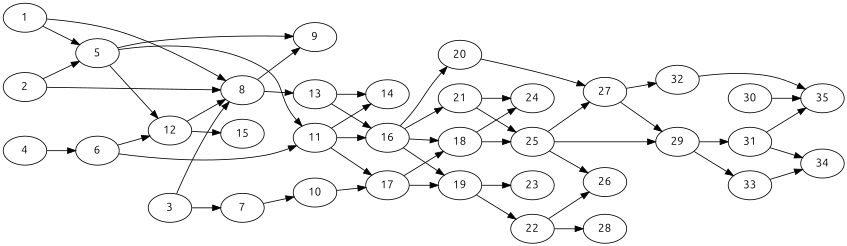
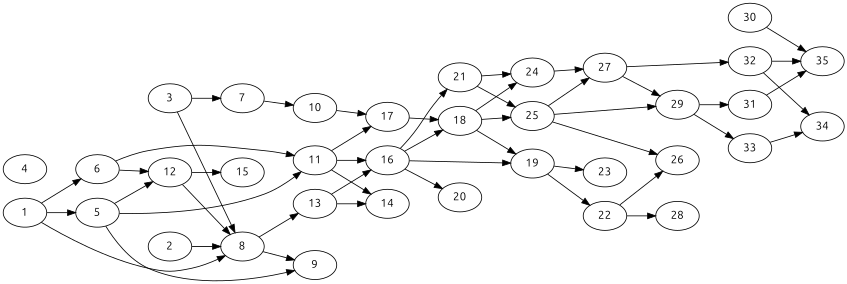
edge "20" -> "27": now "24" -> "27"
edge "2" -> "5": removed
edge "4" -> "6": now "1" -> "6"
edge "31" -> "34": now "32" -> "34"
edge "17" -> "19": now "18" -> "19"
